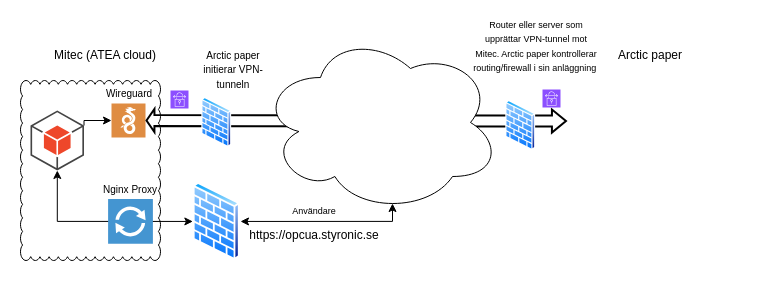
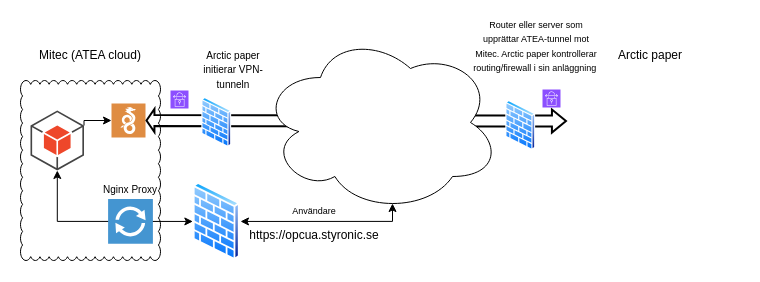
node "Router eller server som upprättar VPN-tunnel mot Mitec. Arctic paper kontrollerar routing/firewall i sin anläggning": label "Router eller server som upprättar VPN-tunnel mot Mitec. Arctic paper kontrollerar routing/firewall i sin anläggning" -> "Router eller server som upprättar ATEA-tunnel mot Mitec. Arctic paper kontrollerar routing/firewall i sin anläggning"
node "Mitec (ATEA cloud)": moved (106, 56) -> (91, 56)
node "Wireguard": removed
